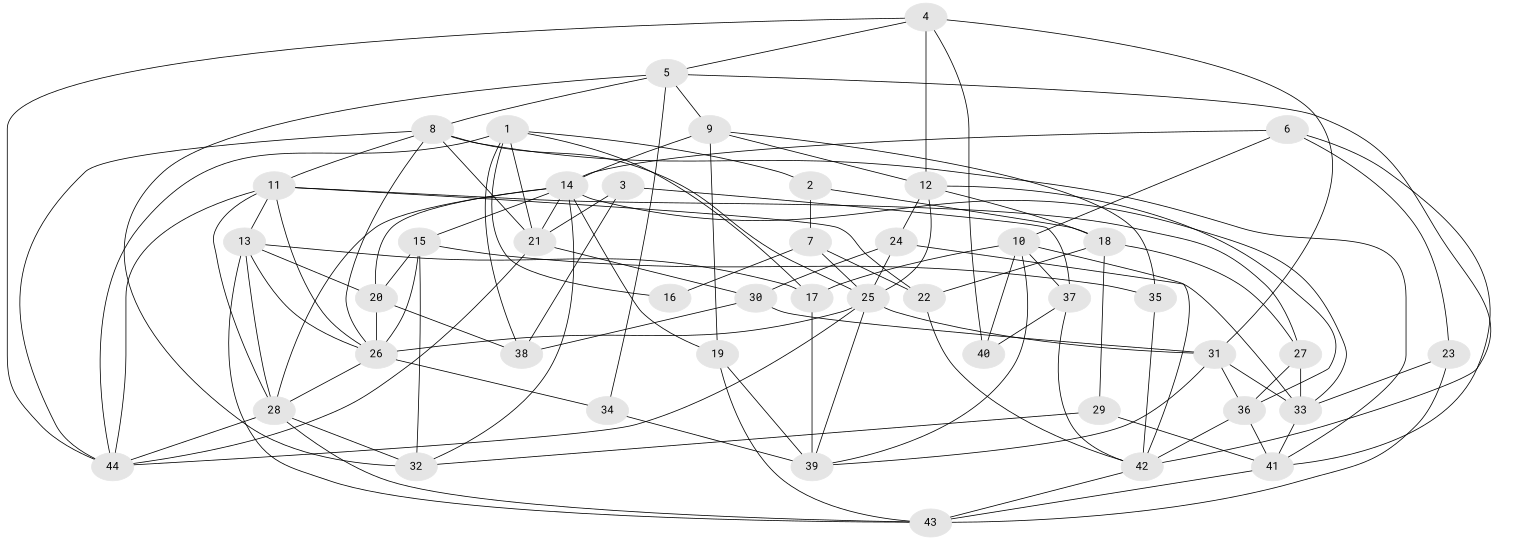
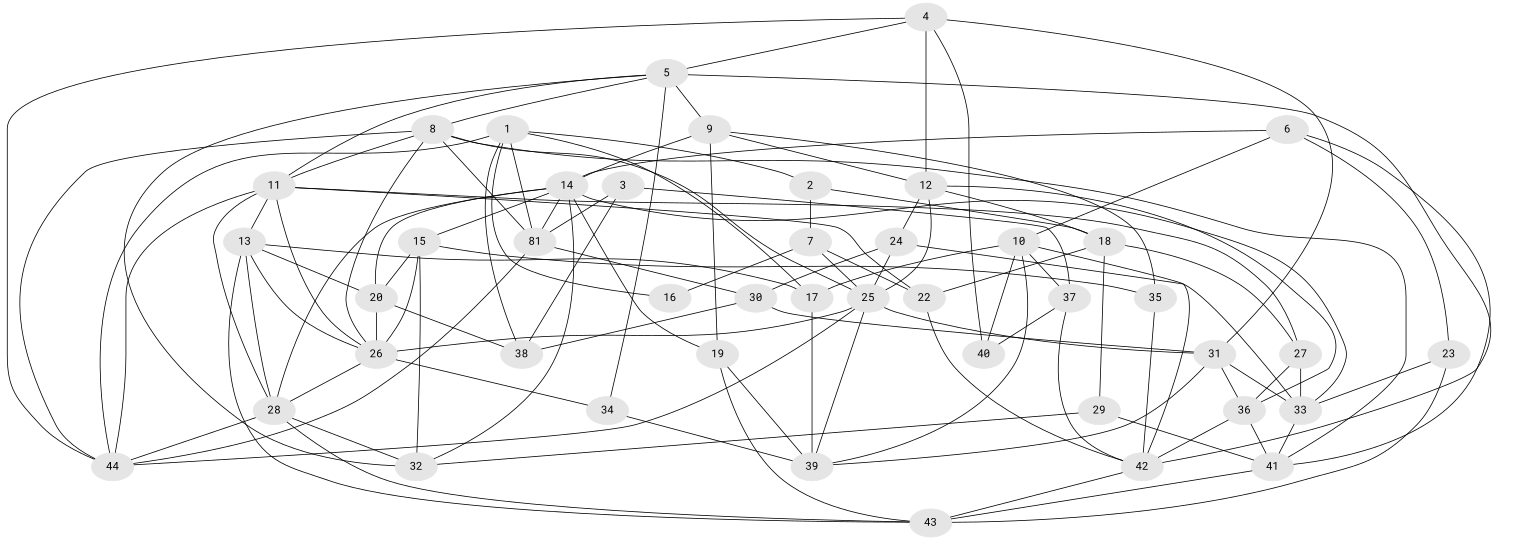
edge "5" -- "11": added
node "21": label "21" -> "81"
